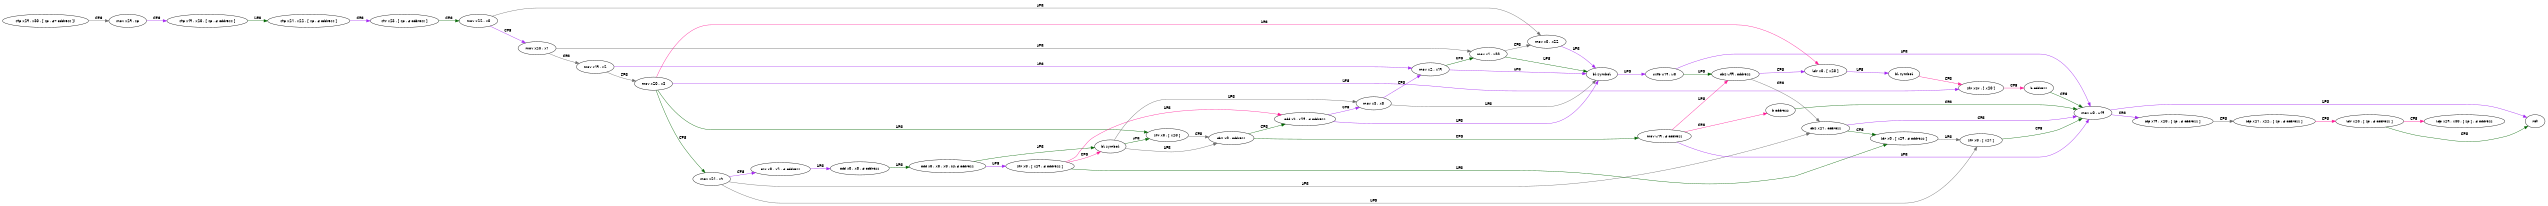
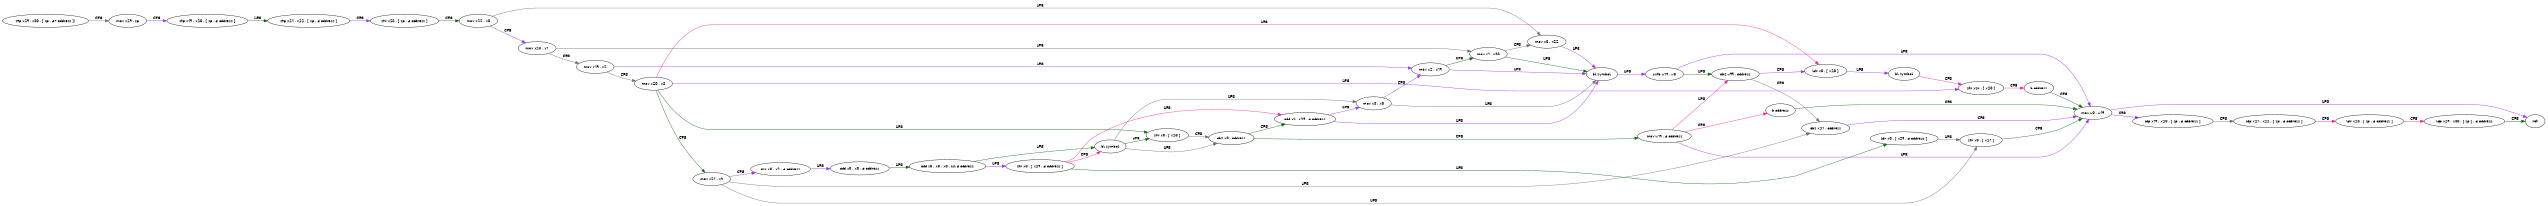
edge "cbz x21 , address" -> "ldr x0 , [ x29 , # address ]": removed, label "CFG"
edge "ldr x23 , [ sp , # address ]" -> "ret": now "ldp x29 , x30 , [ sp ] , # address" -> "ret"
